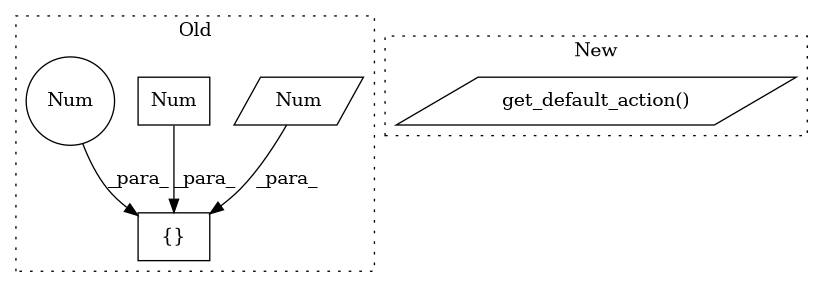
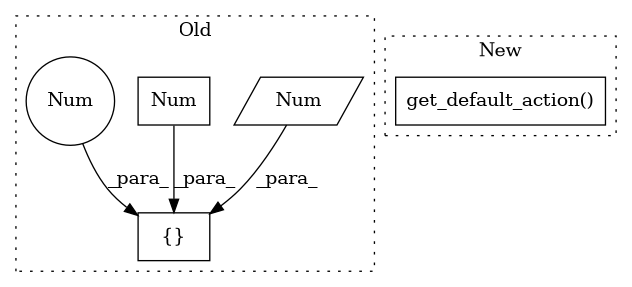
node "get_default_action()": shape parallelogram -> box
